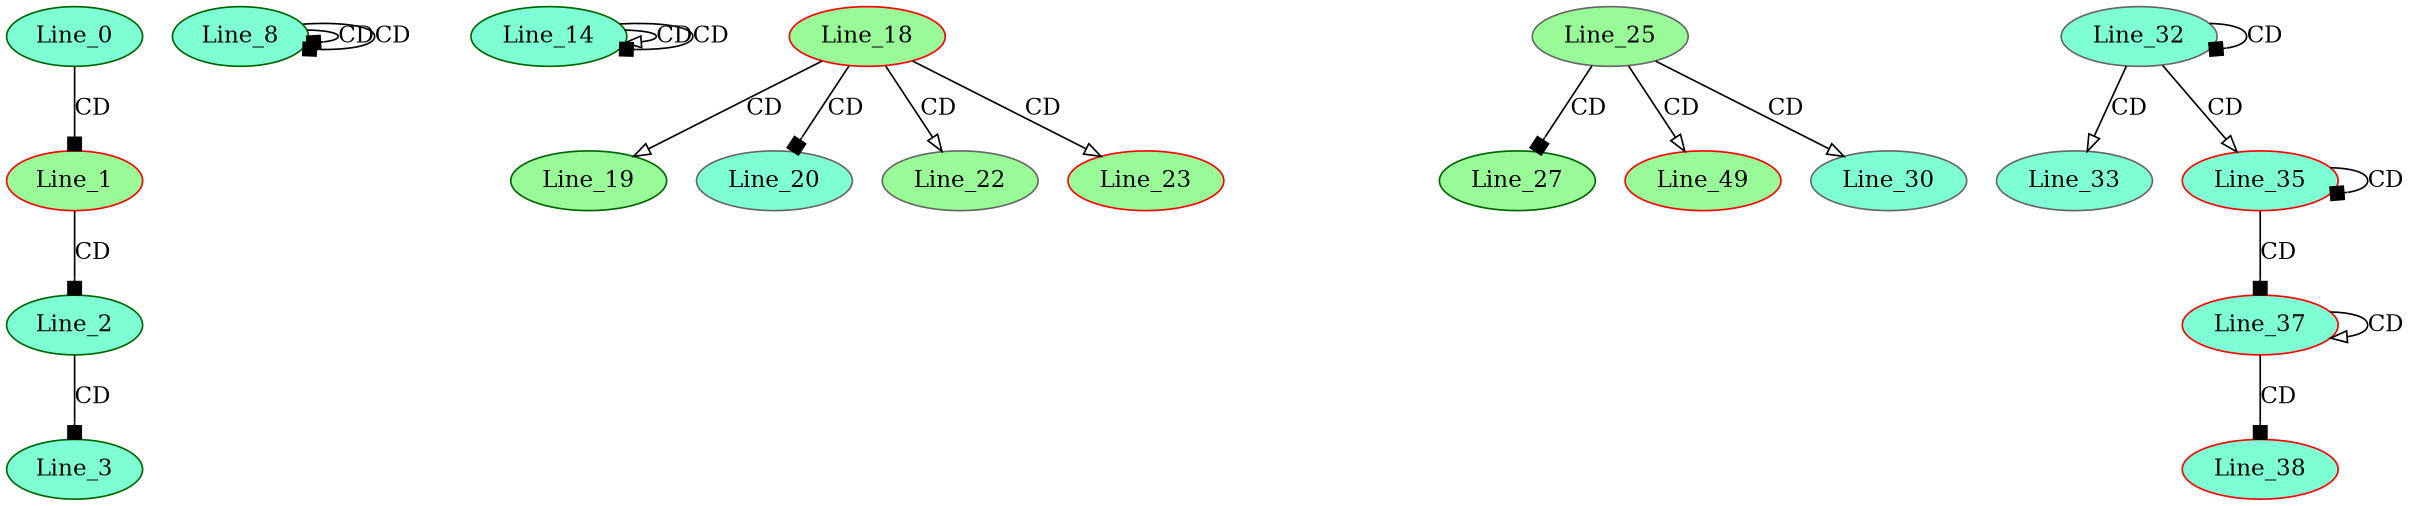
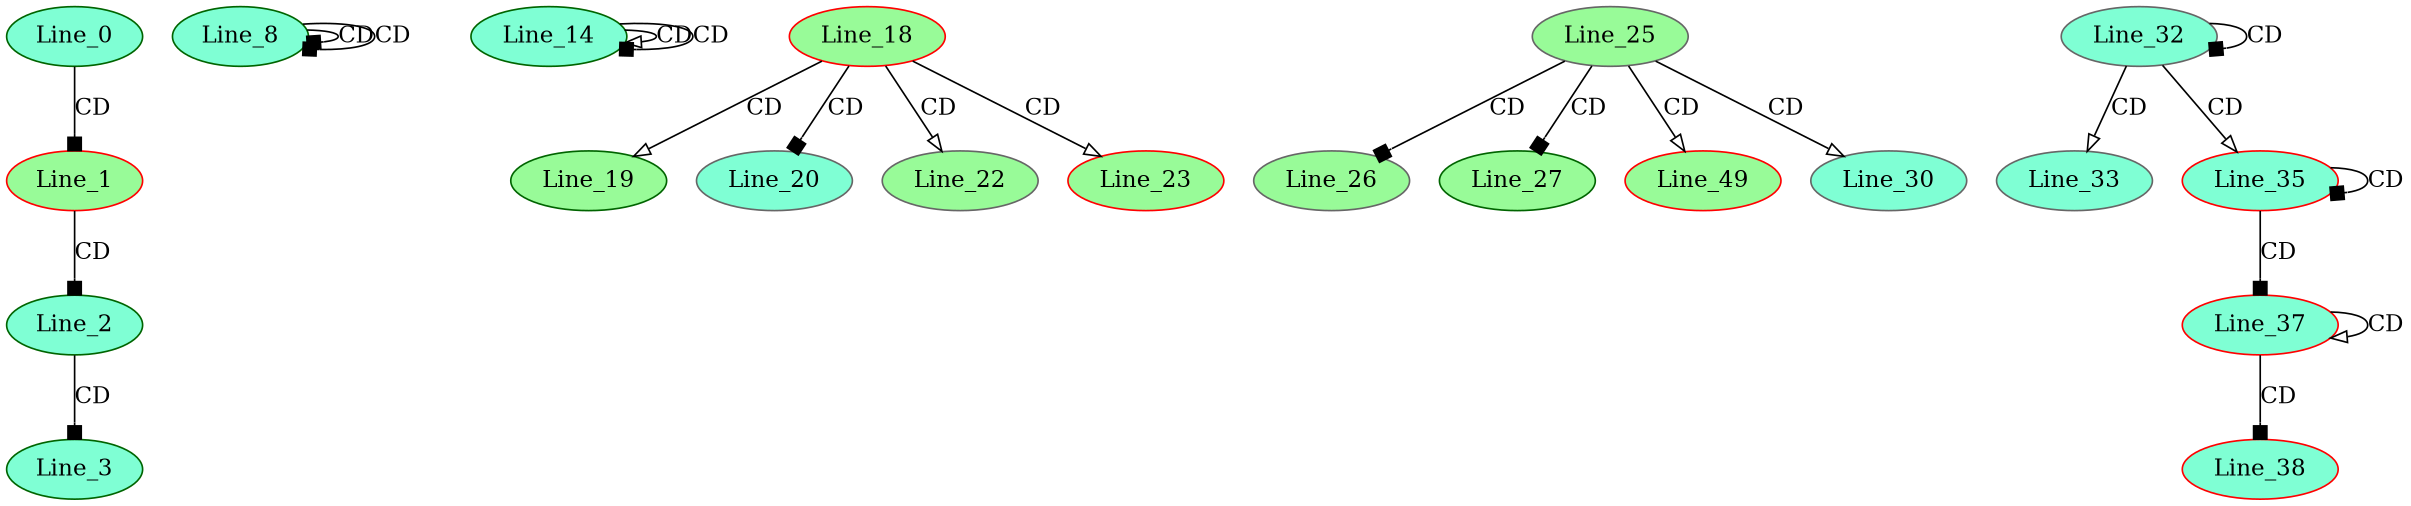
node "Line_26": added
